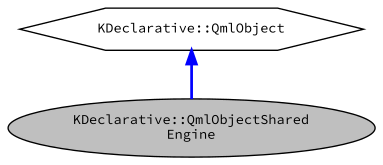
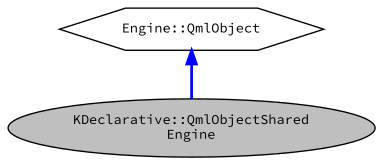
node "KDeclarative::QmlObject": label "KDeclarative::QmlObject" -> "Engine::QmlObject"
